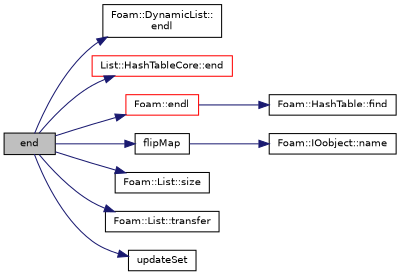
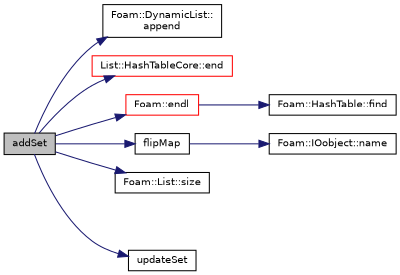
node "Foam::DynamicList:: endl": label "Foam::DynamicList:: endl" -> "Foam::DynamicList:: append"
node "end": label "end" -> "addSet"
node "Foam::List::transfer": removed
